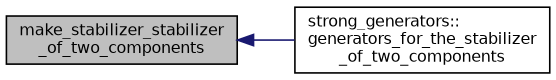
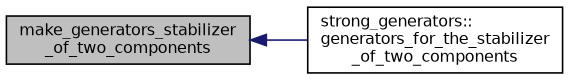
node "make_stabilizer_stabilizer _of_two_components": label "make_stabilizer_stabilizer _of_two_components" -> "make_generators_stabilizer _of_two_components"
